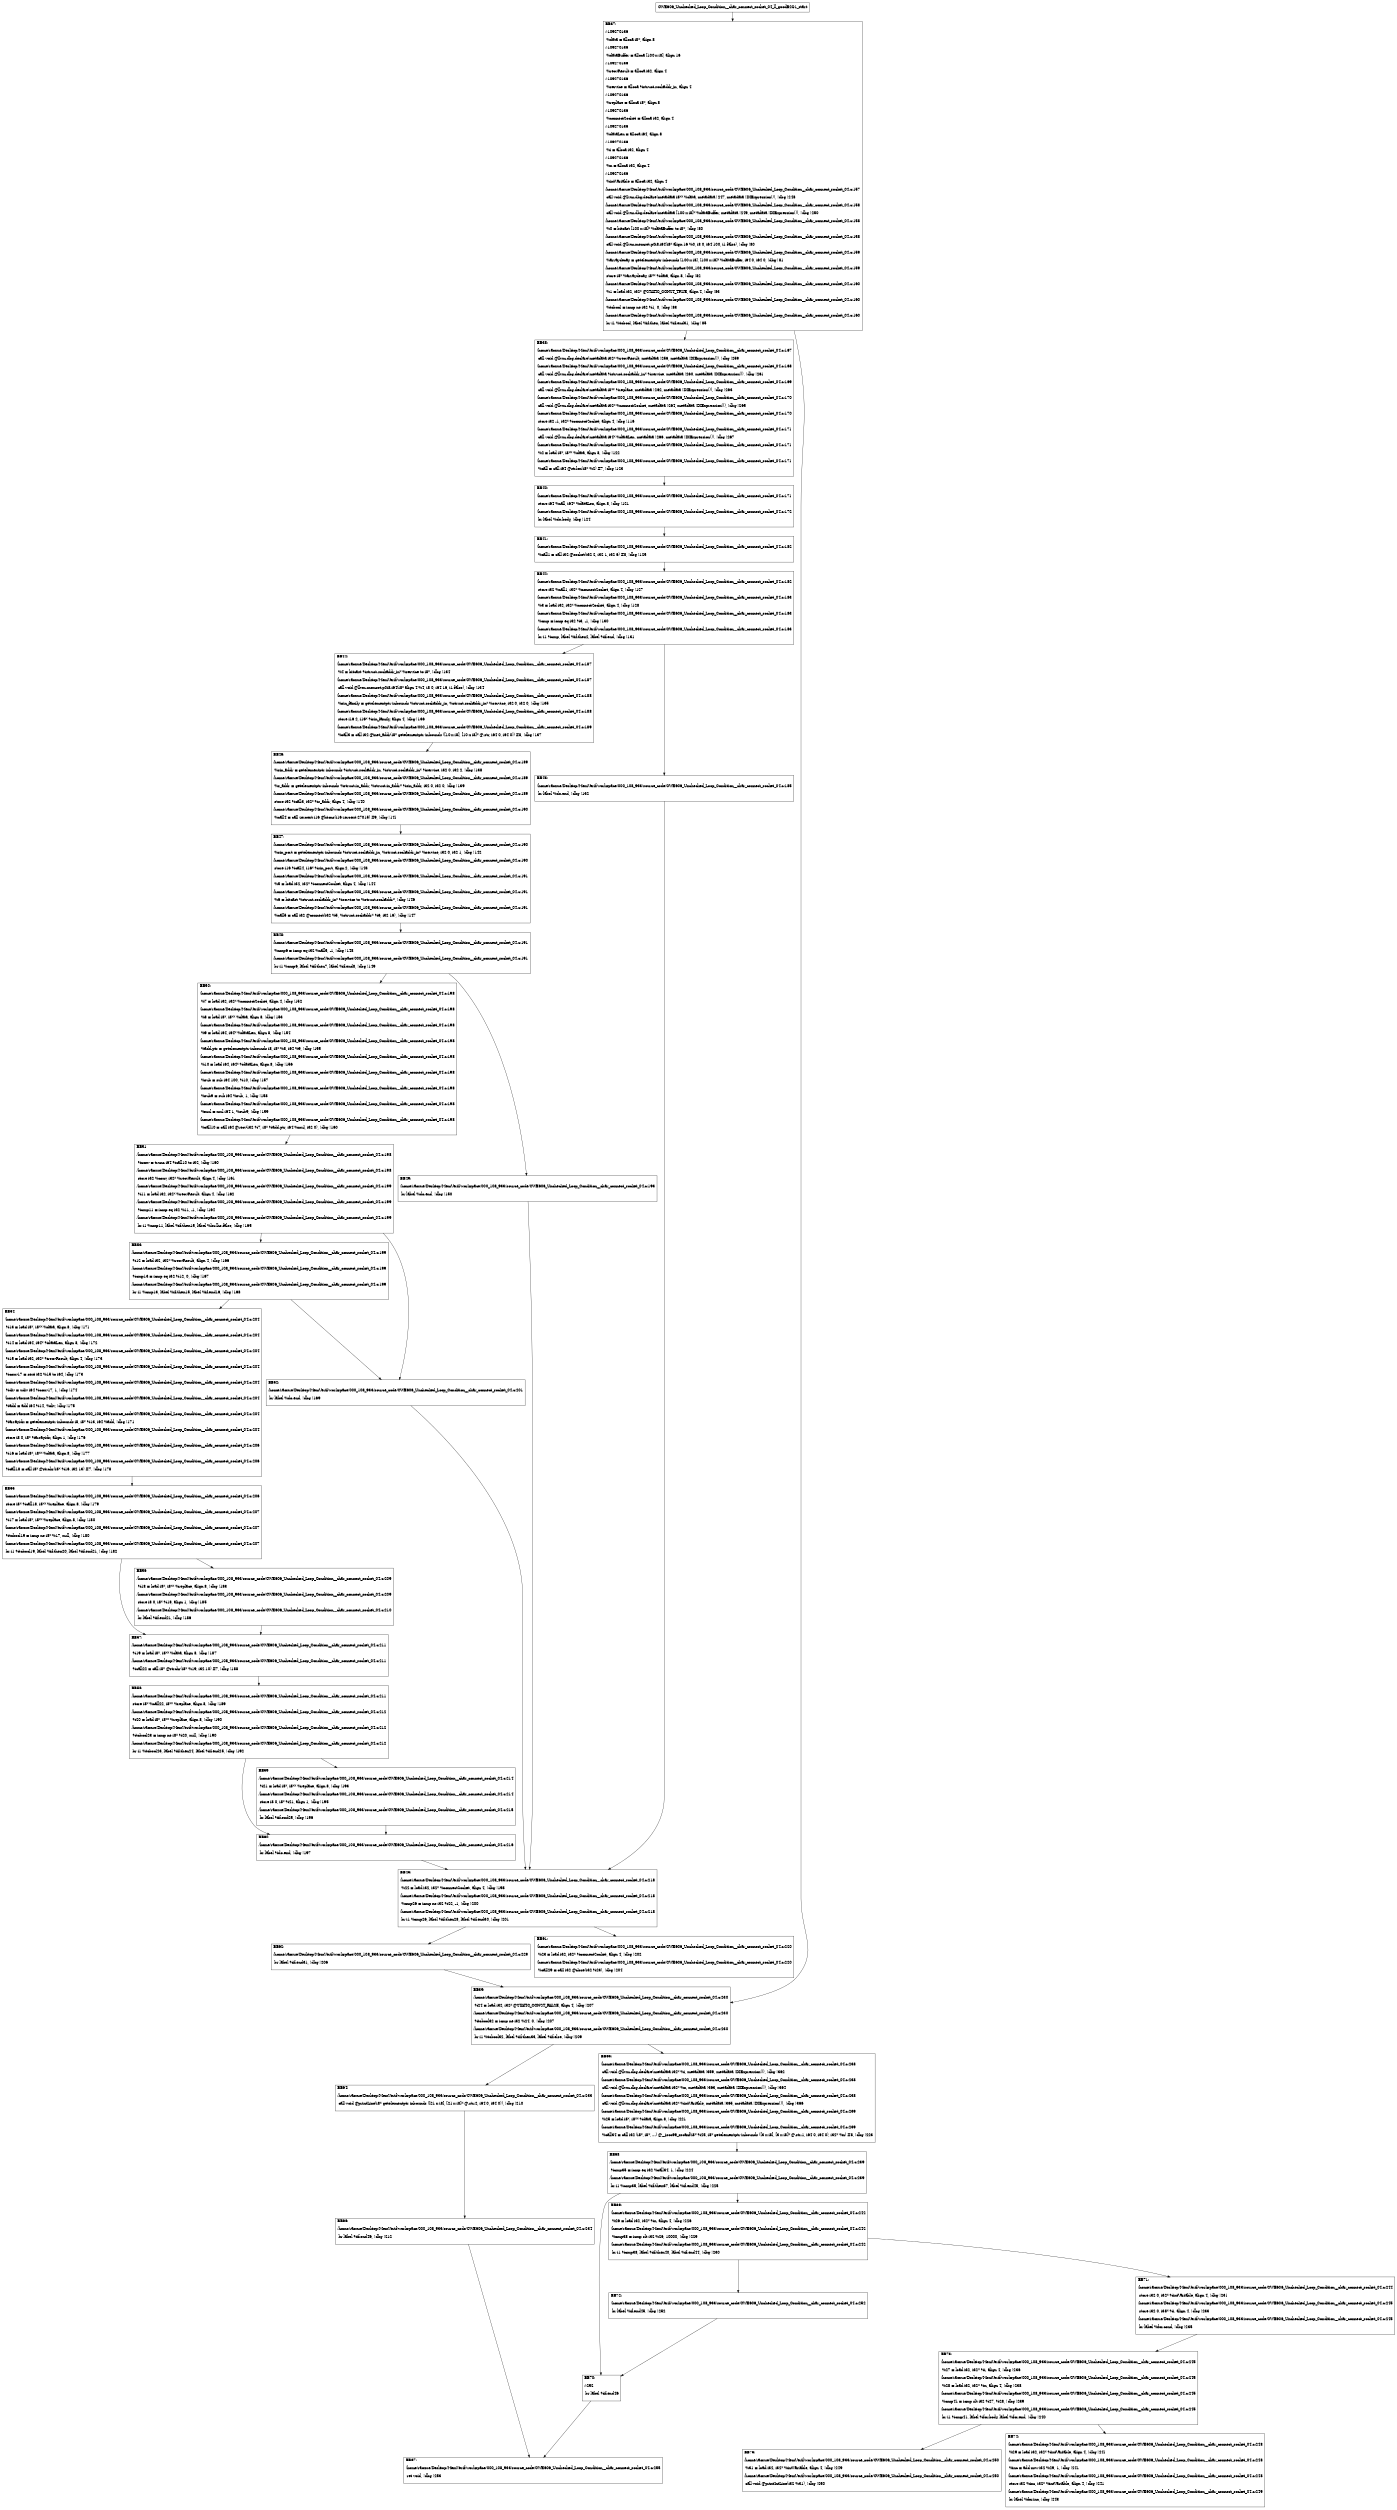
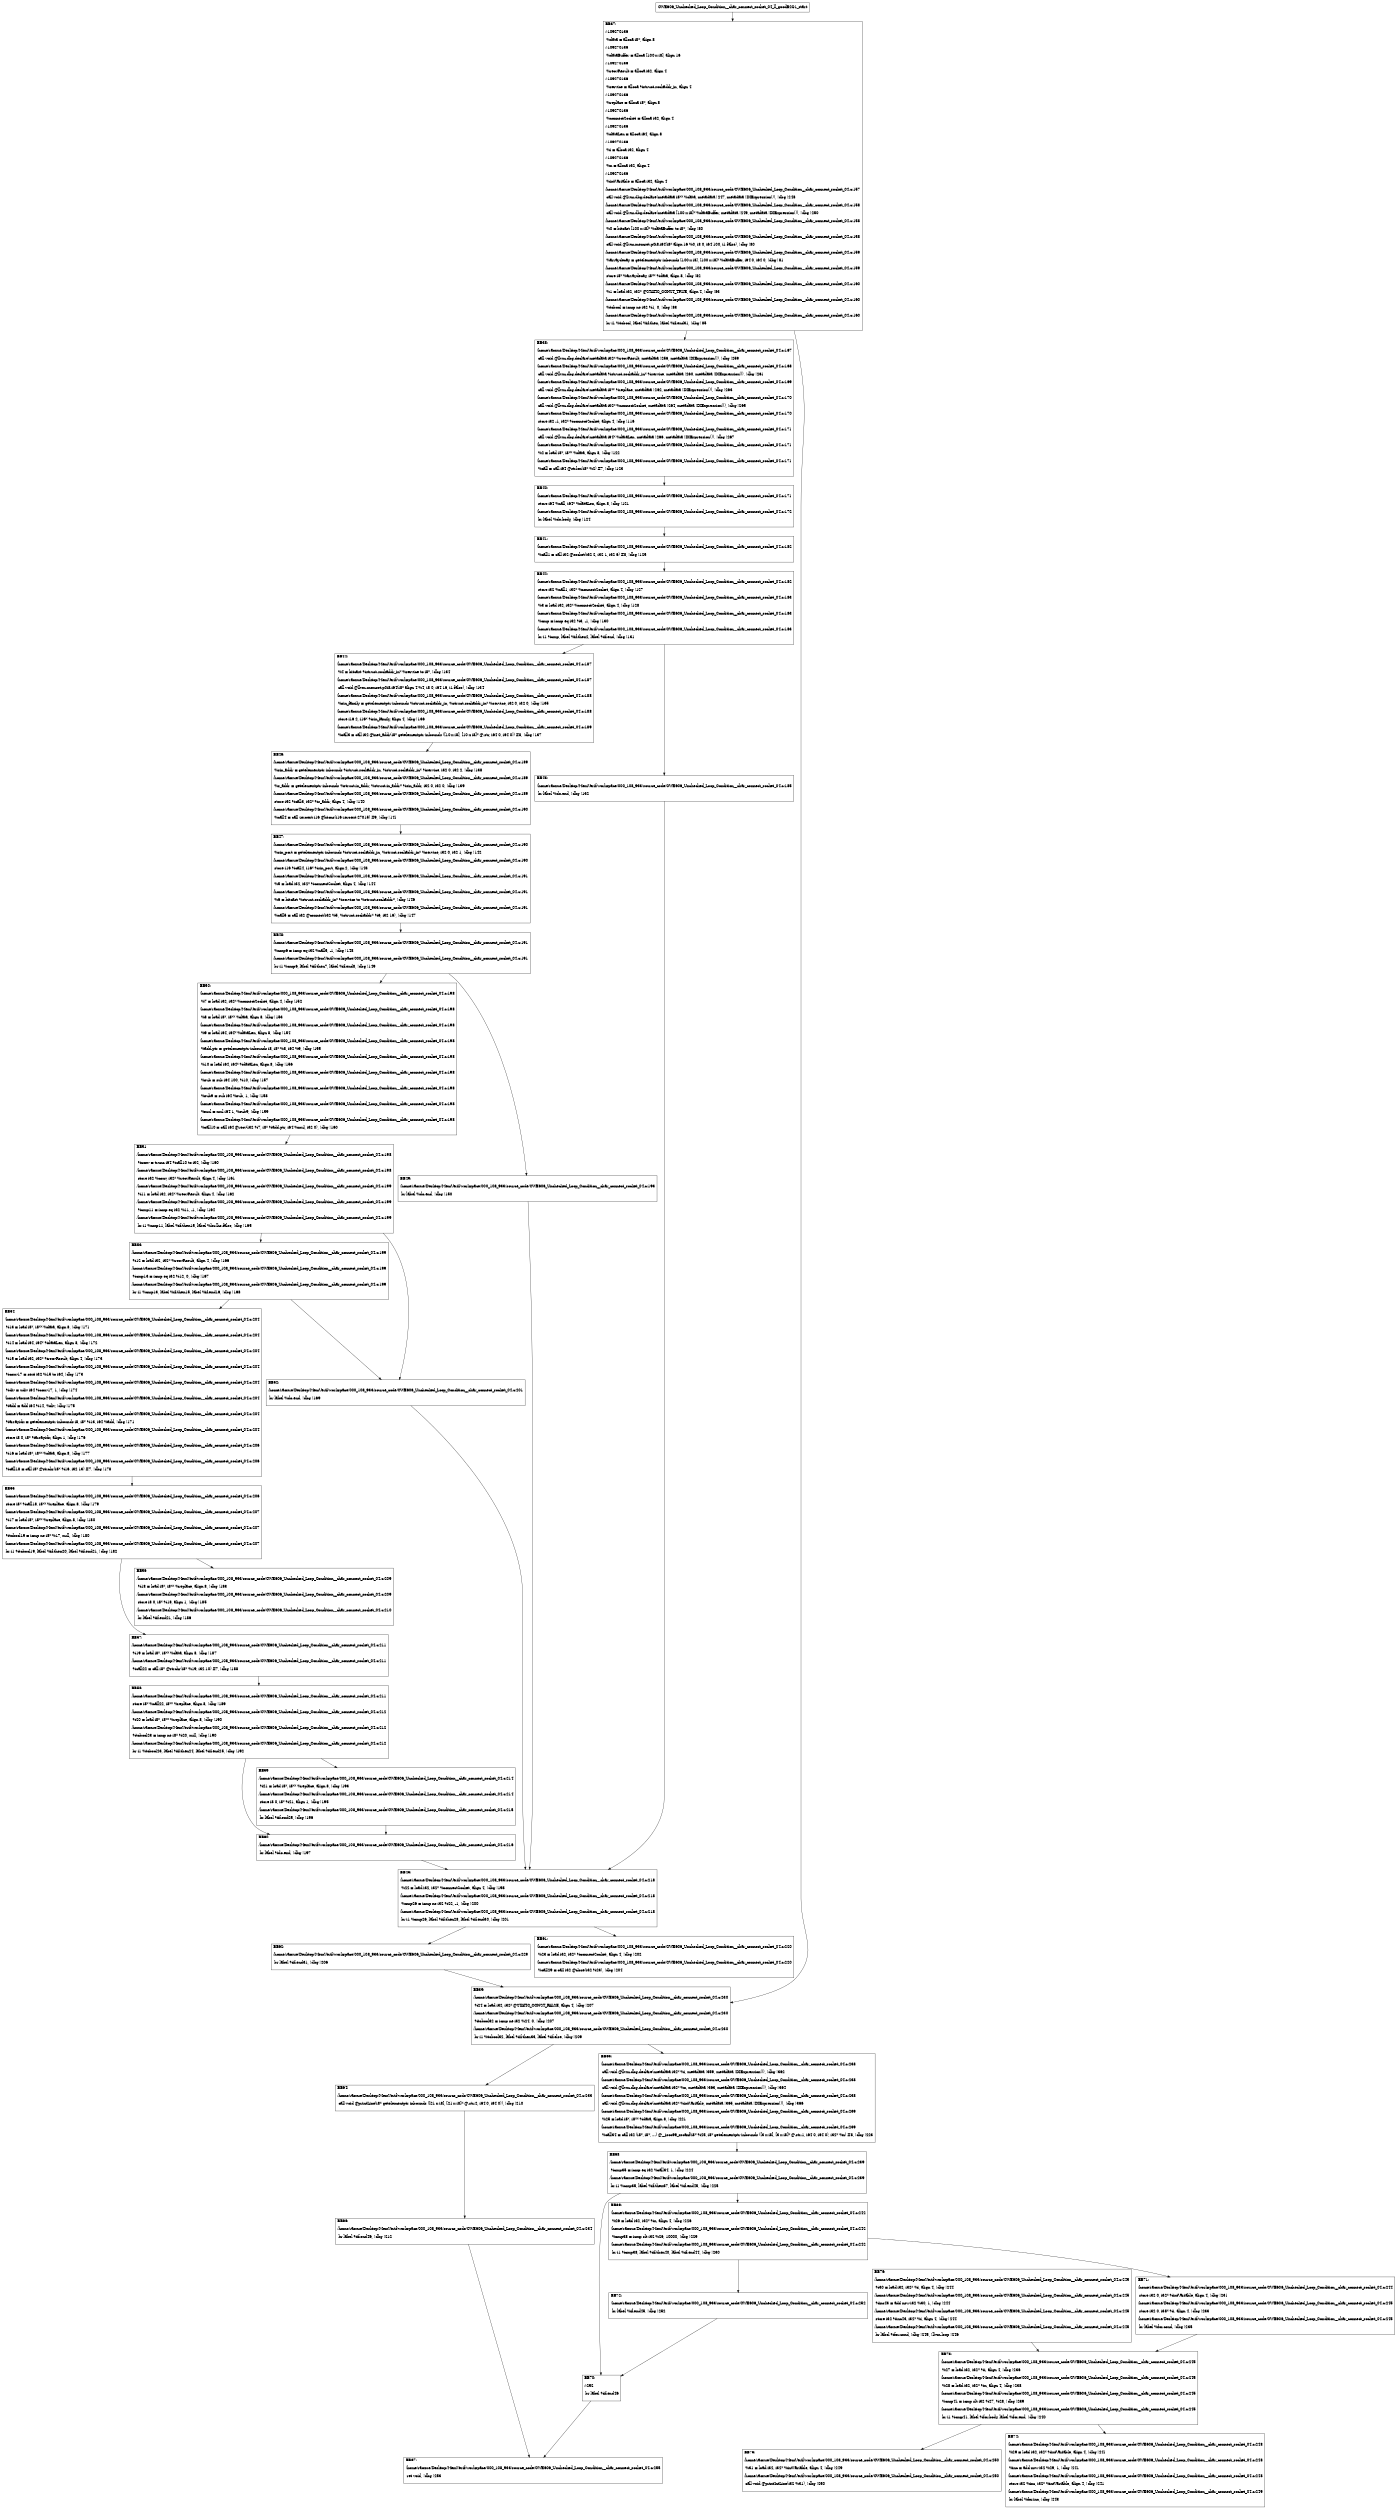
edge "BB56:" -> "BB57:": removed
node "BB76:": added
